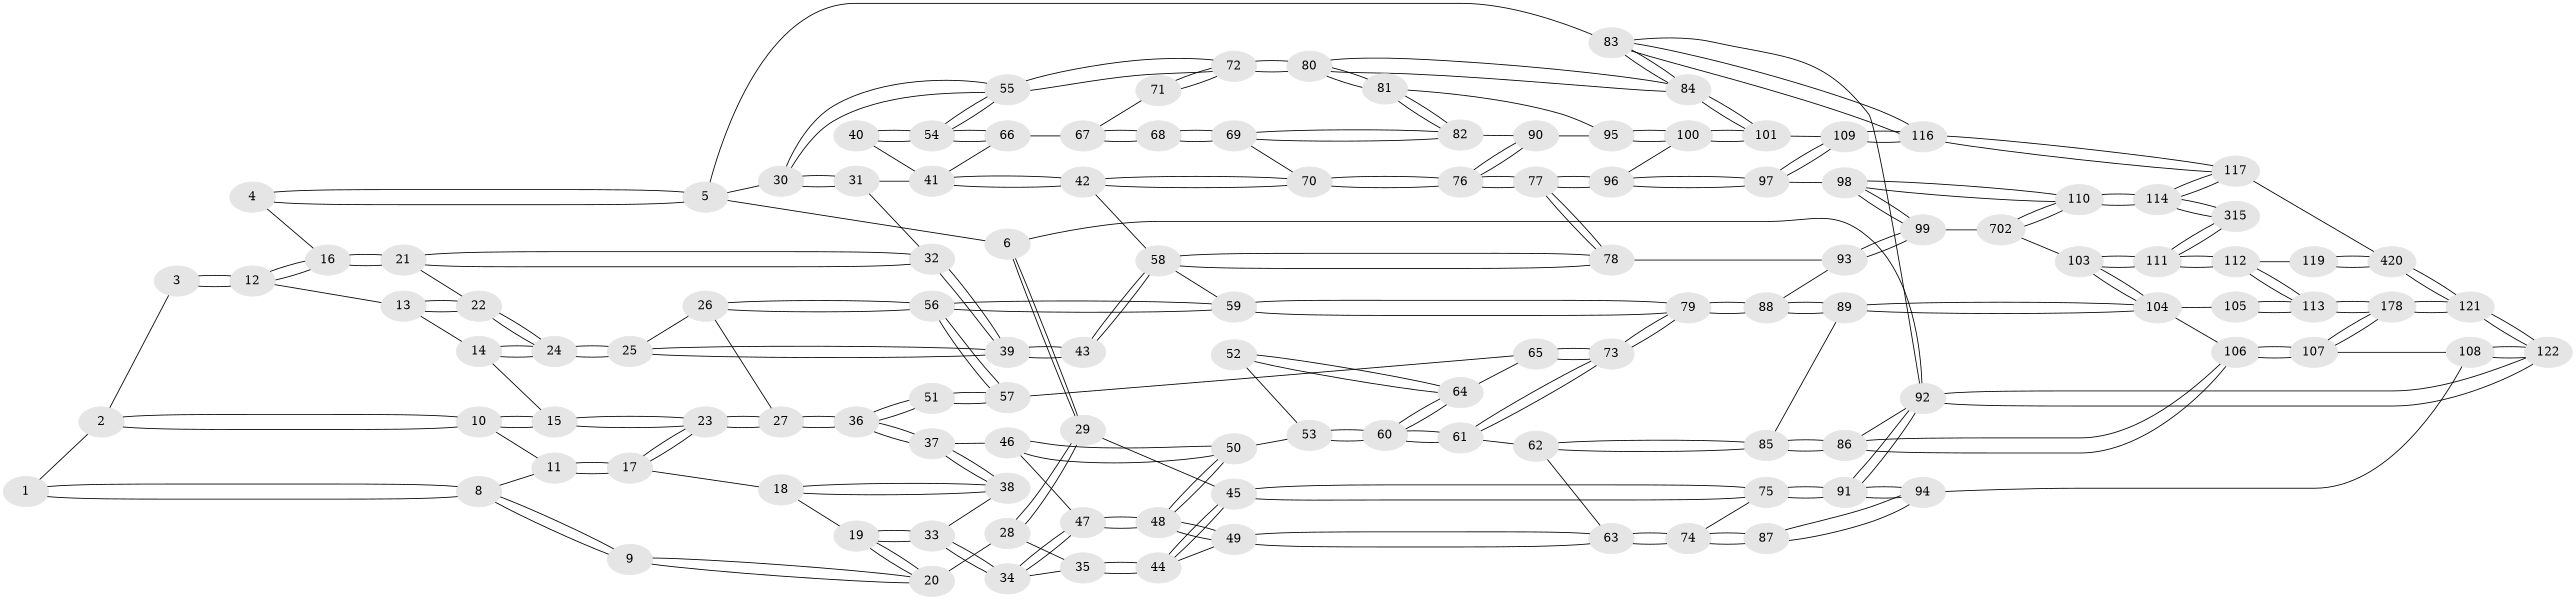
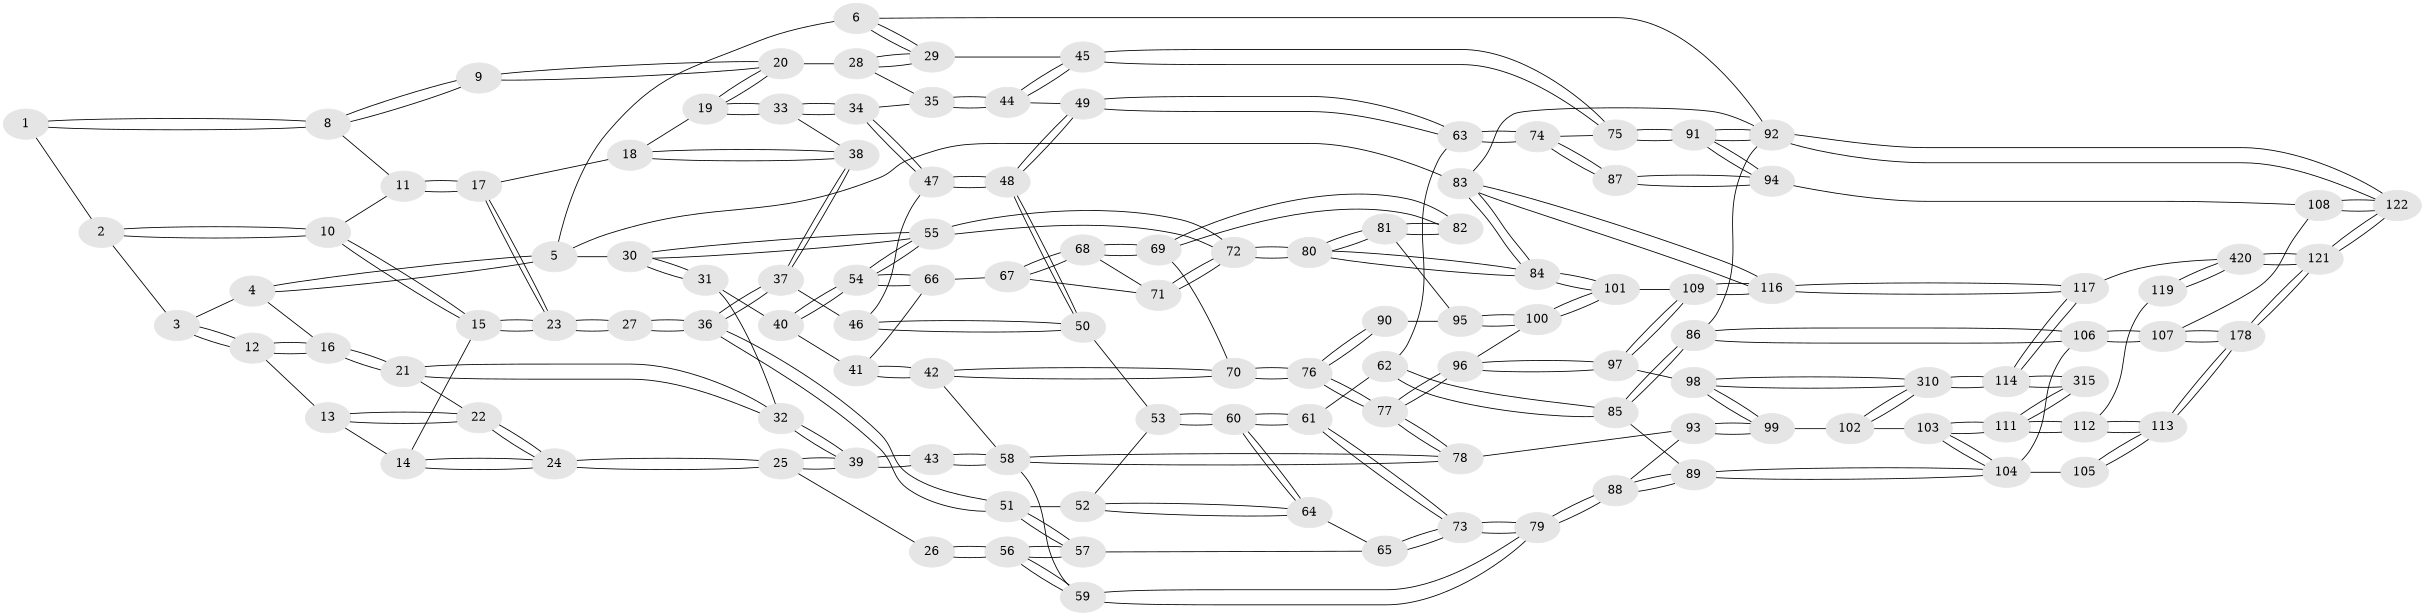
edge "82" -- "90": removed
edge "31" -- "41": now "31" -- "40"
node "110": label "110" -> "310"
node "702": label "702" -> "102"
edge "68" -- "71": added
edge "4" -- "3": added
edge "26" -- "27": removed
edge "51" -- "52": added
